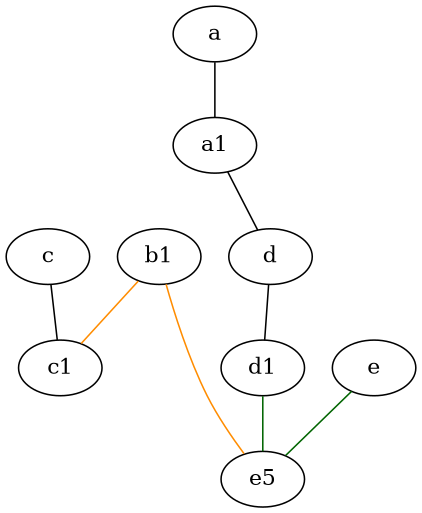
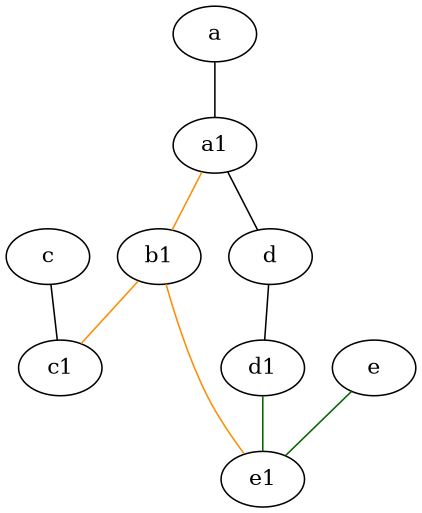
edge "a1" -- "b1": added
node "e5": label "e5" -> "e1"
